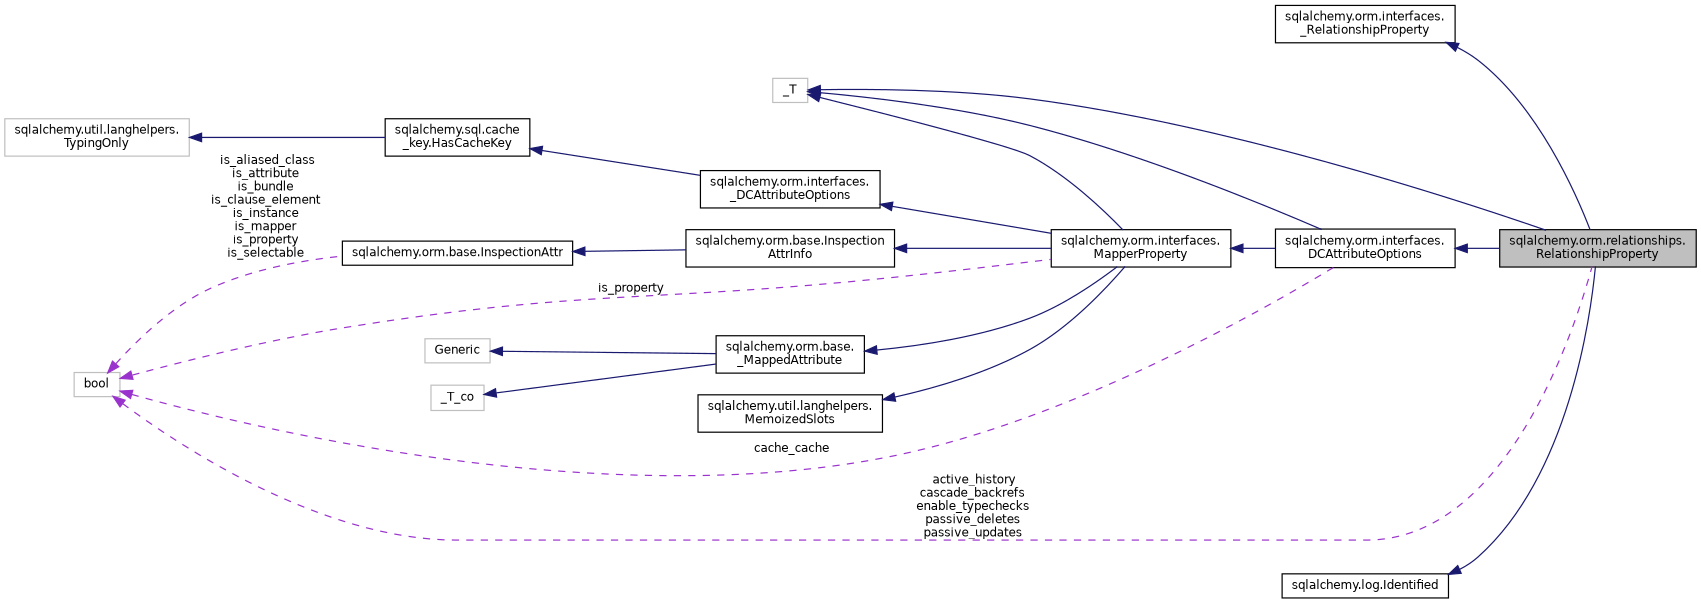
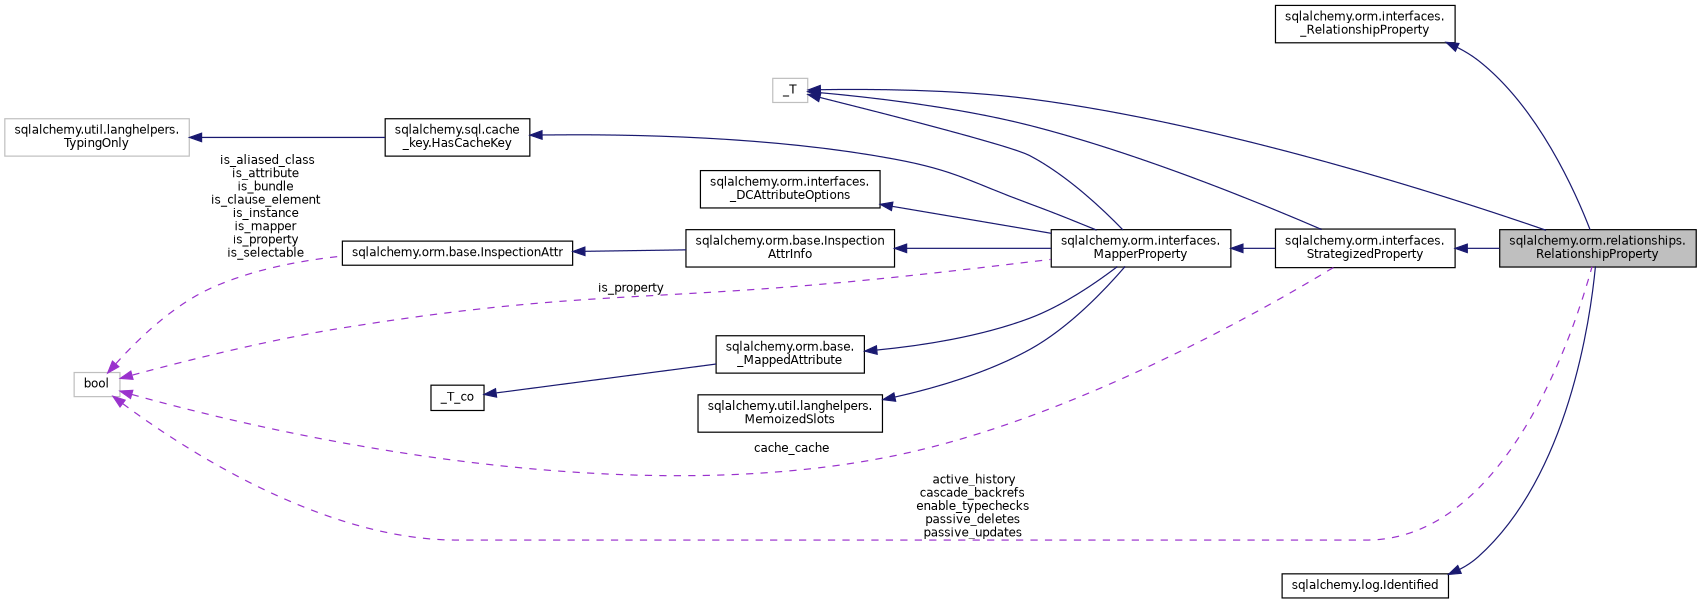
edge "sqlalchemy.orm.interfaces. _DCAttributeOptions" -> "sqlalchemy.sql.cache _key.HasCacheKey": now "sqlalchemy.orm.interfaces. MapperProperty" -> "sqlalchemy.sql.cache _key.HasCacheKey"
node "sqlalchemy.orm.interfaces. DCAttributeOptions": label "sqlalchemy.orm.interfaces. DCAttributeOptions" -> "sqlalchemy.orm.interfaces. StrategizedProperty"
node "Generic": removed
node "_T_co": color grey75 -> black
